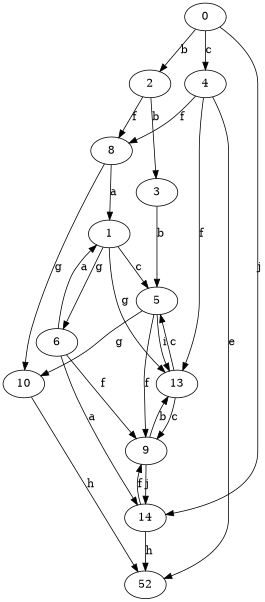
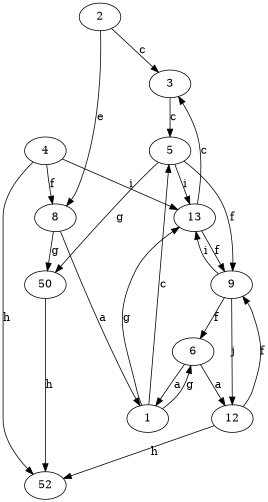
node "0": removed
edge "2" -> "8": label "f" -> "e"
edge "2" -> "3": label "b" -> "c"
edge "3" -> "5": label "b" -> "c"
edge "4" -> "13": label "f" -> "i"
edge "4" -> "52": label "e" -> "h"
edge "13" -> "5": now "13" -> "3"
node "10": label "10" -> "50"
edge "6" -> "9": reversed
edge "9" -> "13": label "b" -> "i"
edge "13" -> "9": label "c" -> "f"
node "14": label "14" -> "12"
